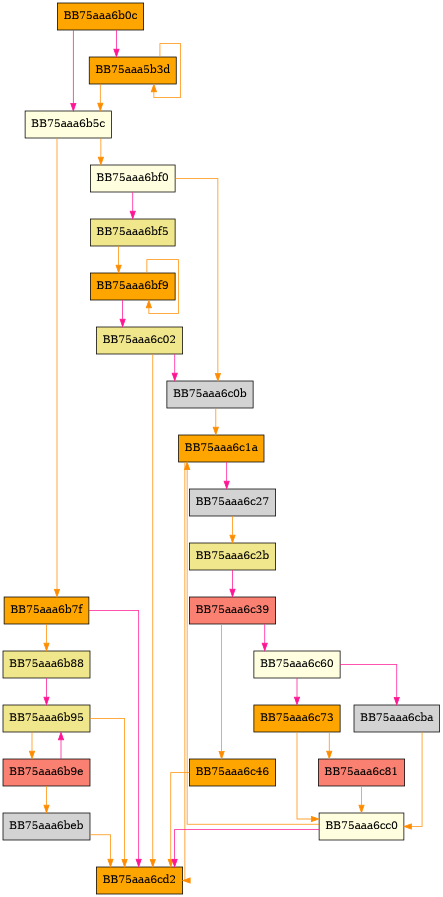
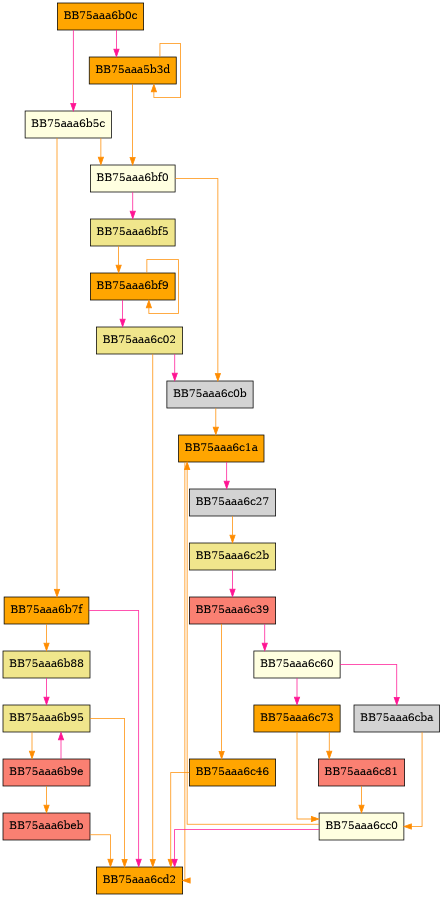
edge "BB75aaa5b3d" -> "BB75aaa6b5c": now "BB75aaa5b3d" -> "BB75aaa6bf0"
node "BB75aaa6beb": fillcolor lightgrey -> salmon
